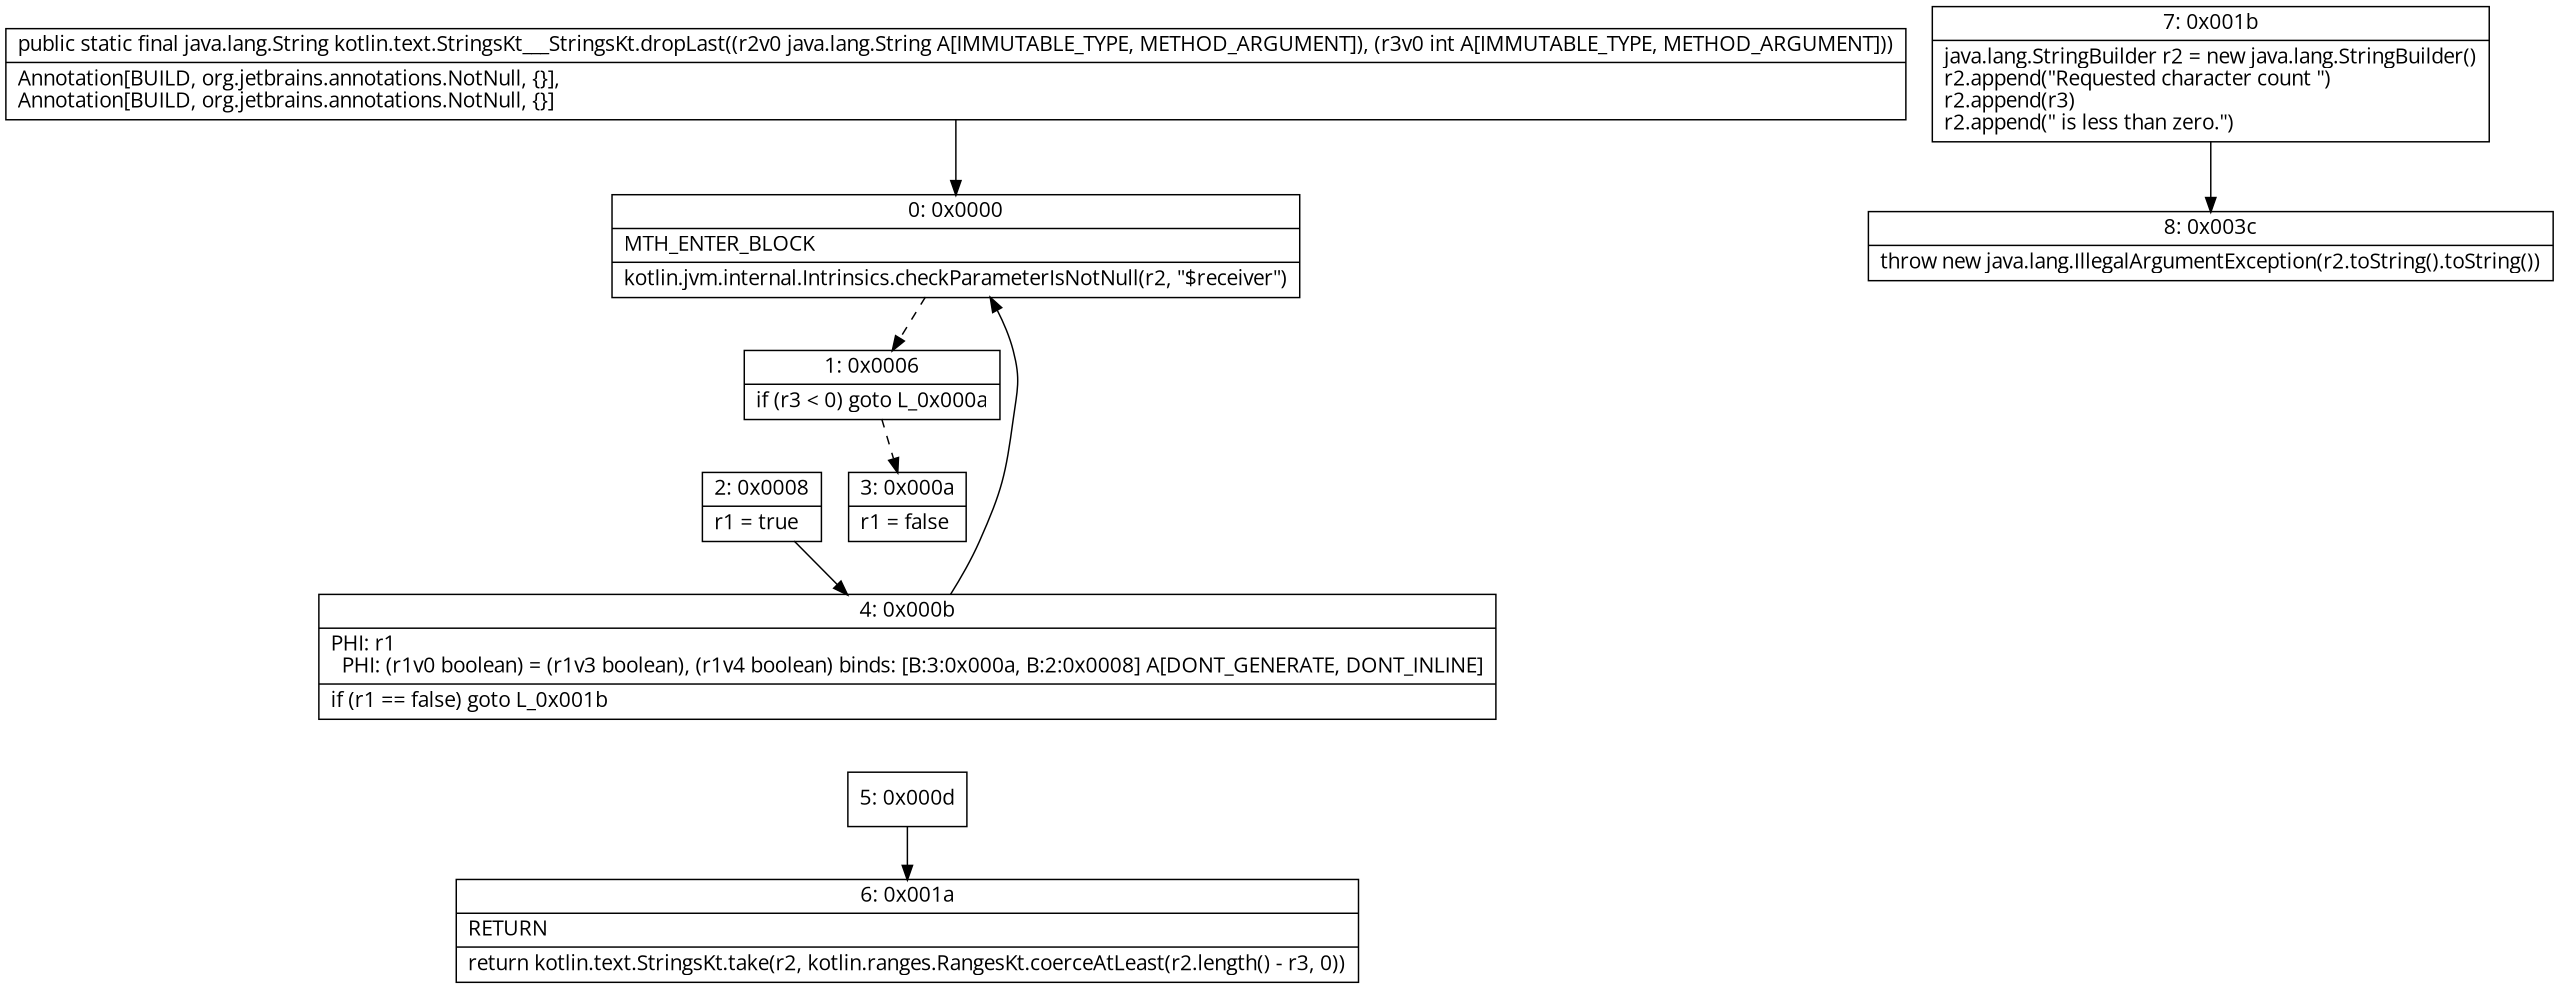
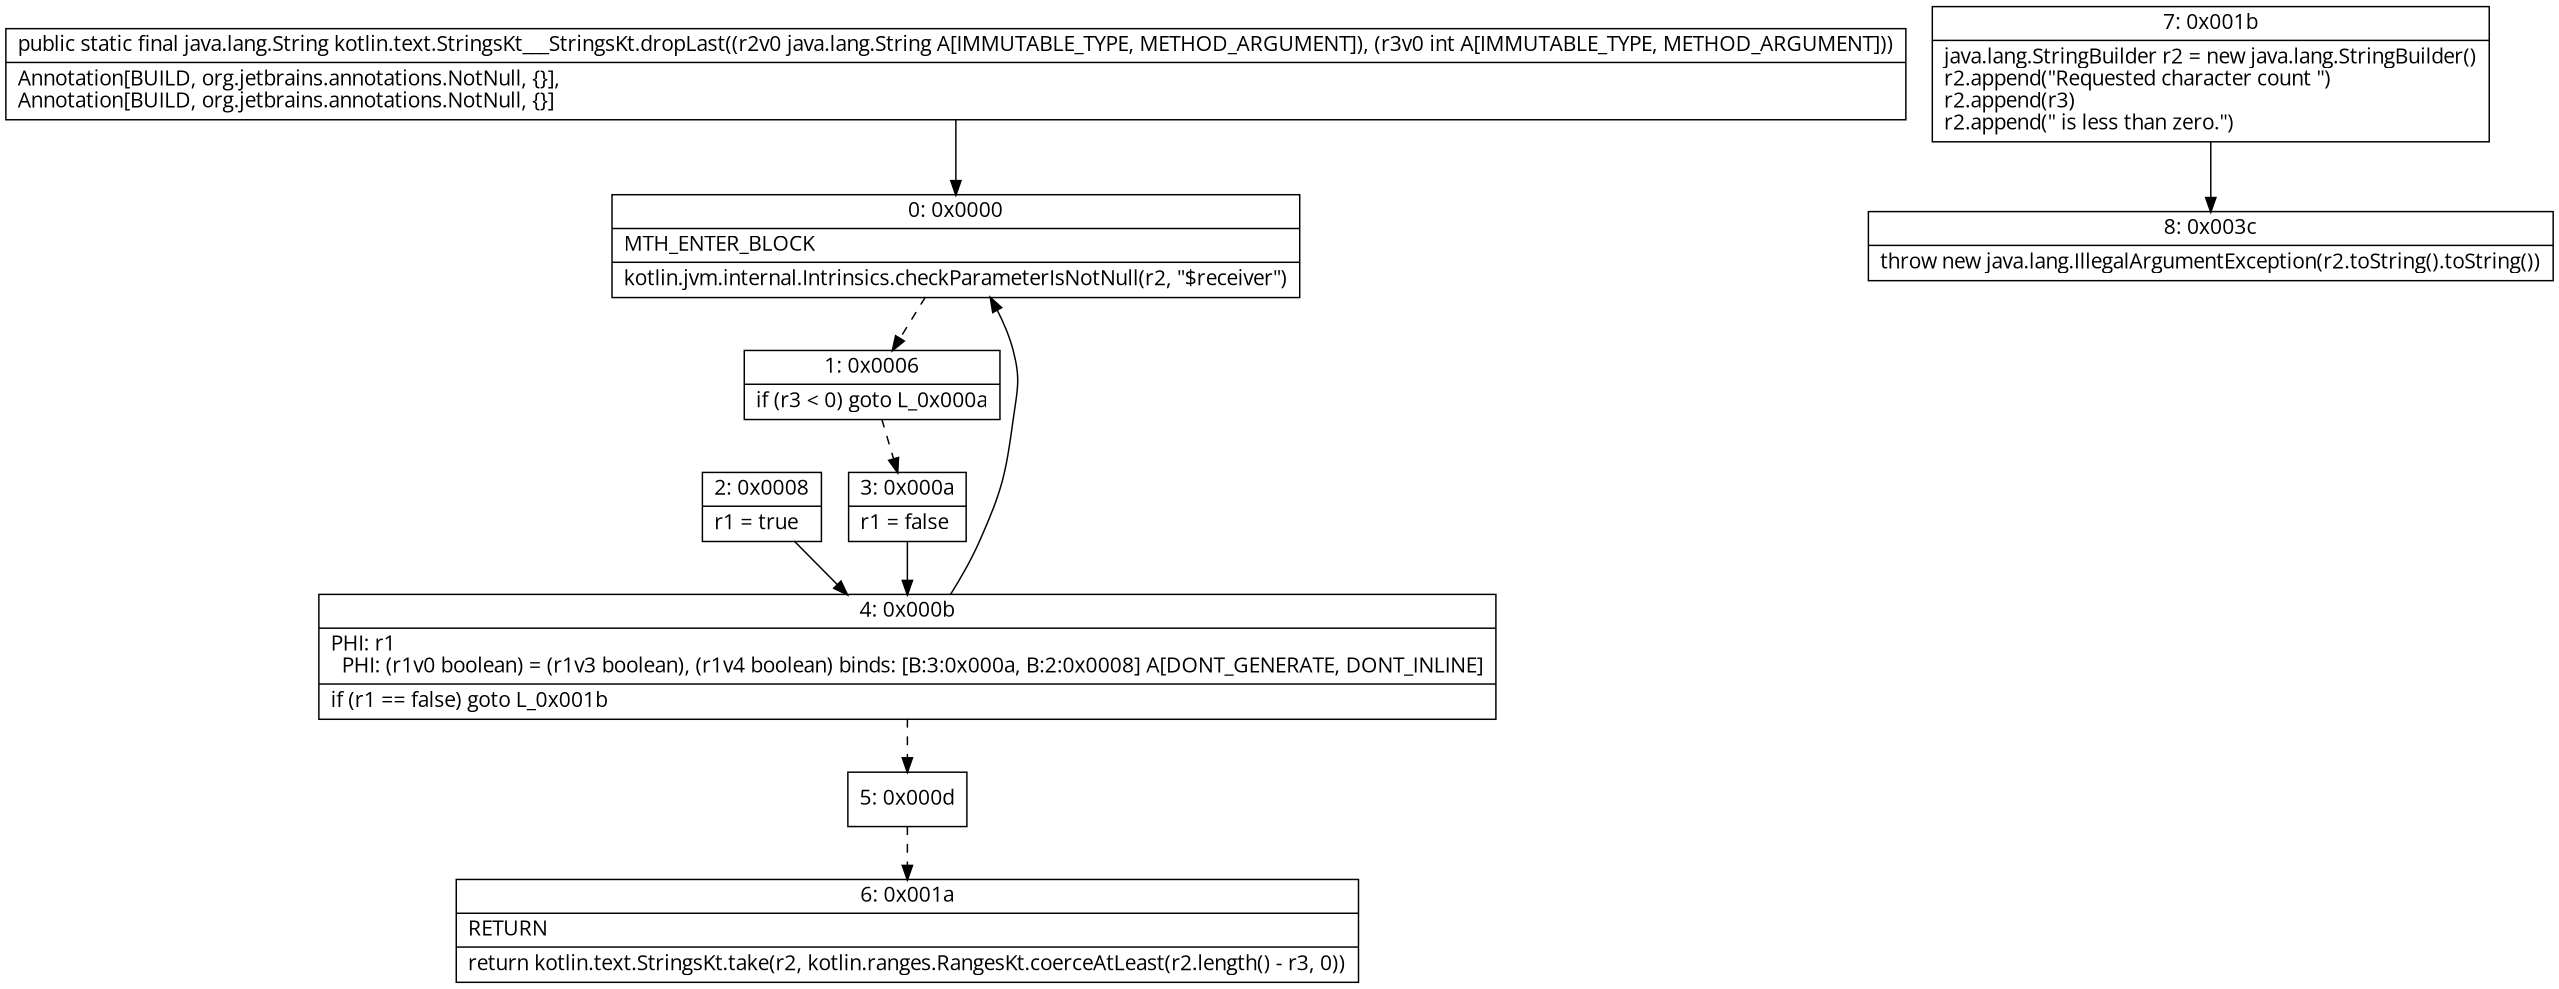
edge "3: 0x000a" -> "4: 0x000b": added
edge "4: 0x000b" -> "5: 0x000d": added
edge "5: 0x000d" -> "6: 0x001a": style solid -> dashed
